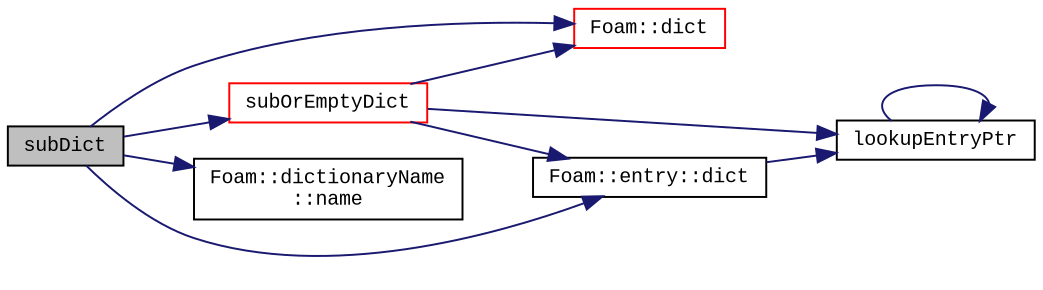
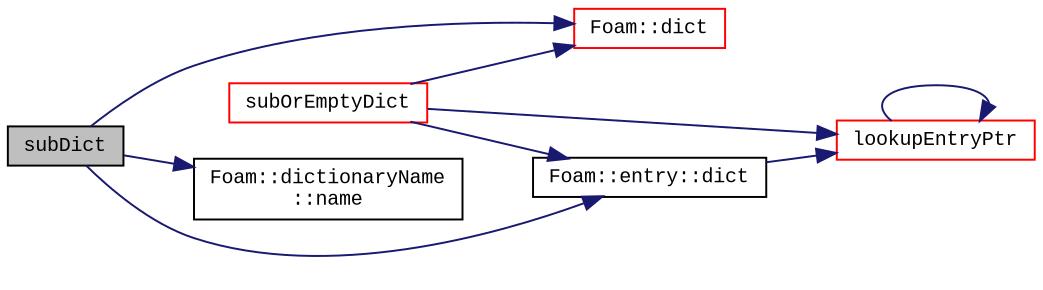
edge "subDict" -> "subOrEmptyDict": removed
node "lookupEntryPtr": color black -> red
